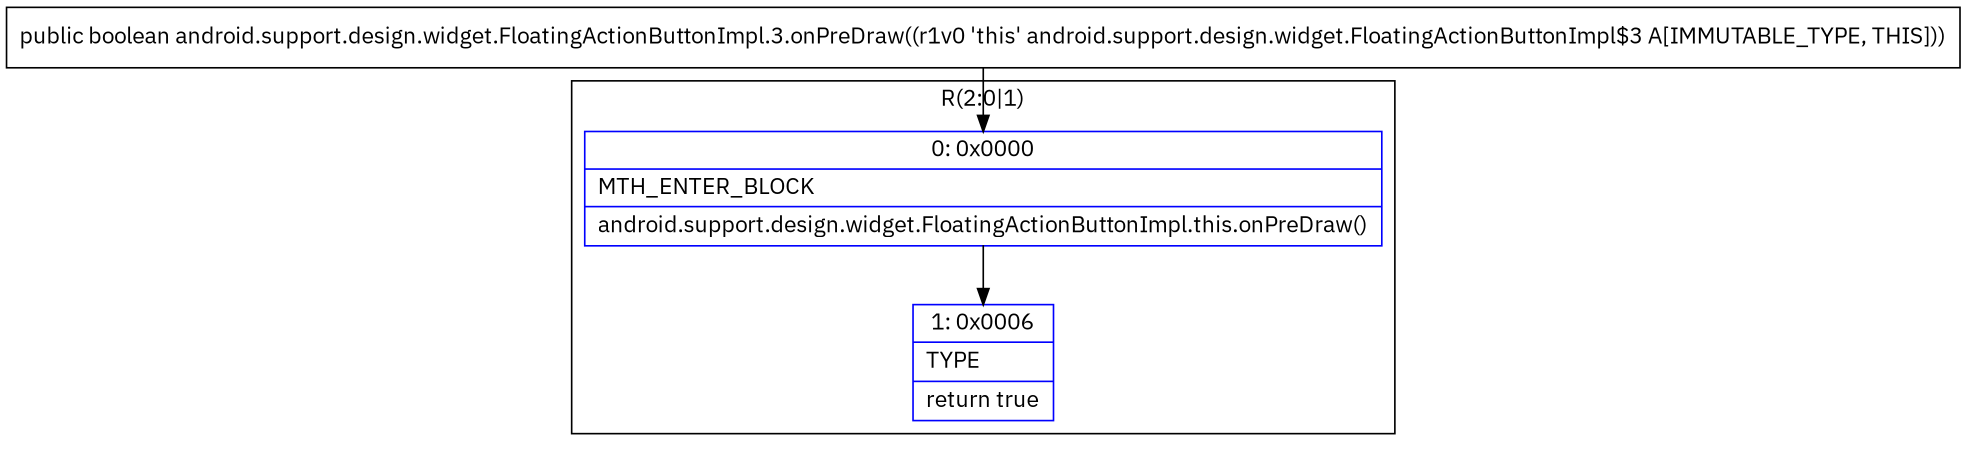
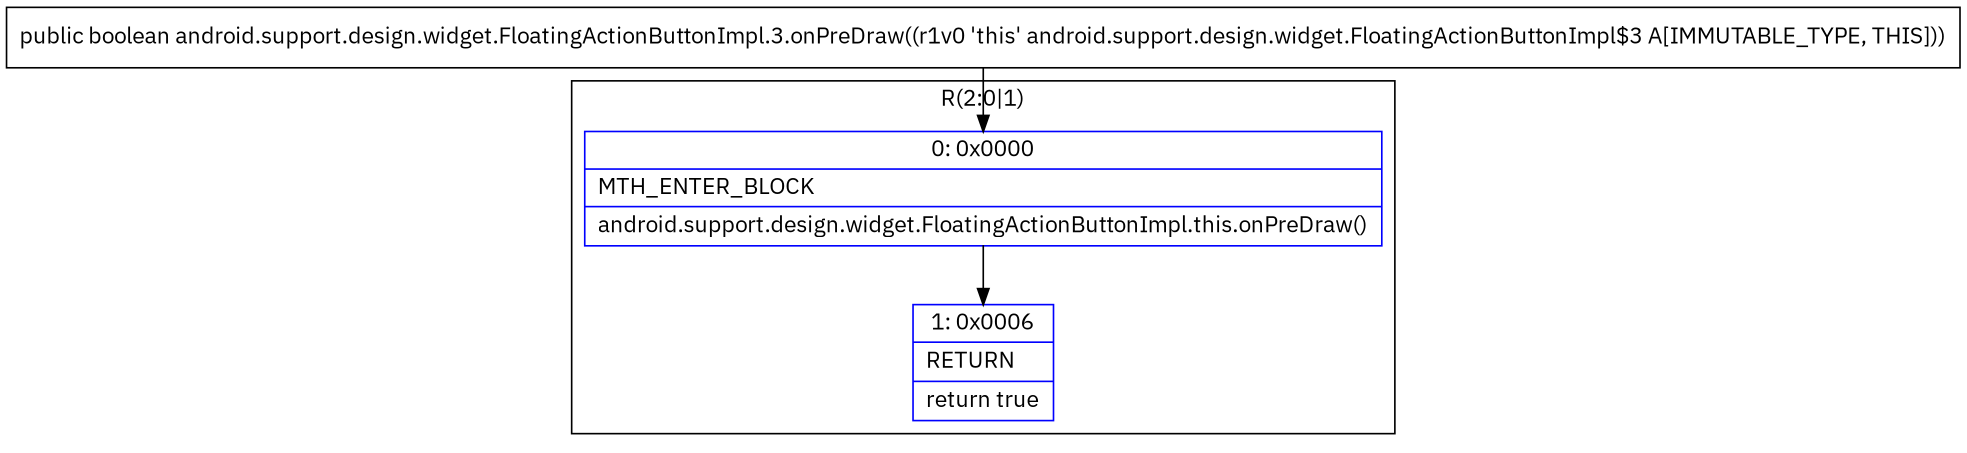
node "1: 0x0006": text "TYPE" -> "RETURN"
